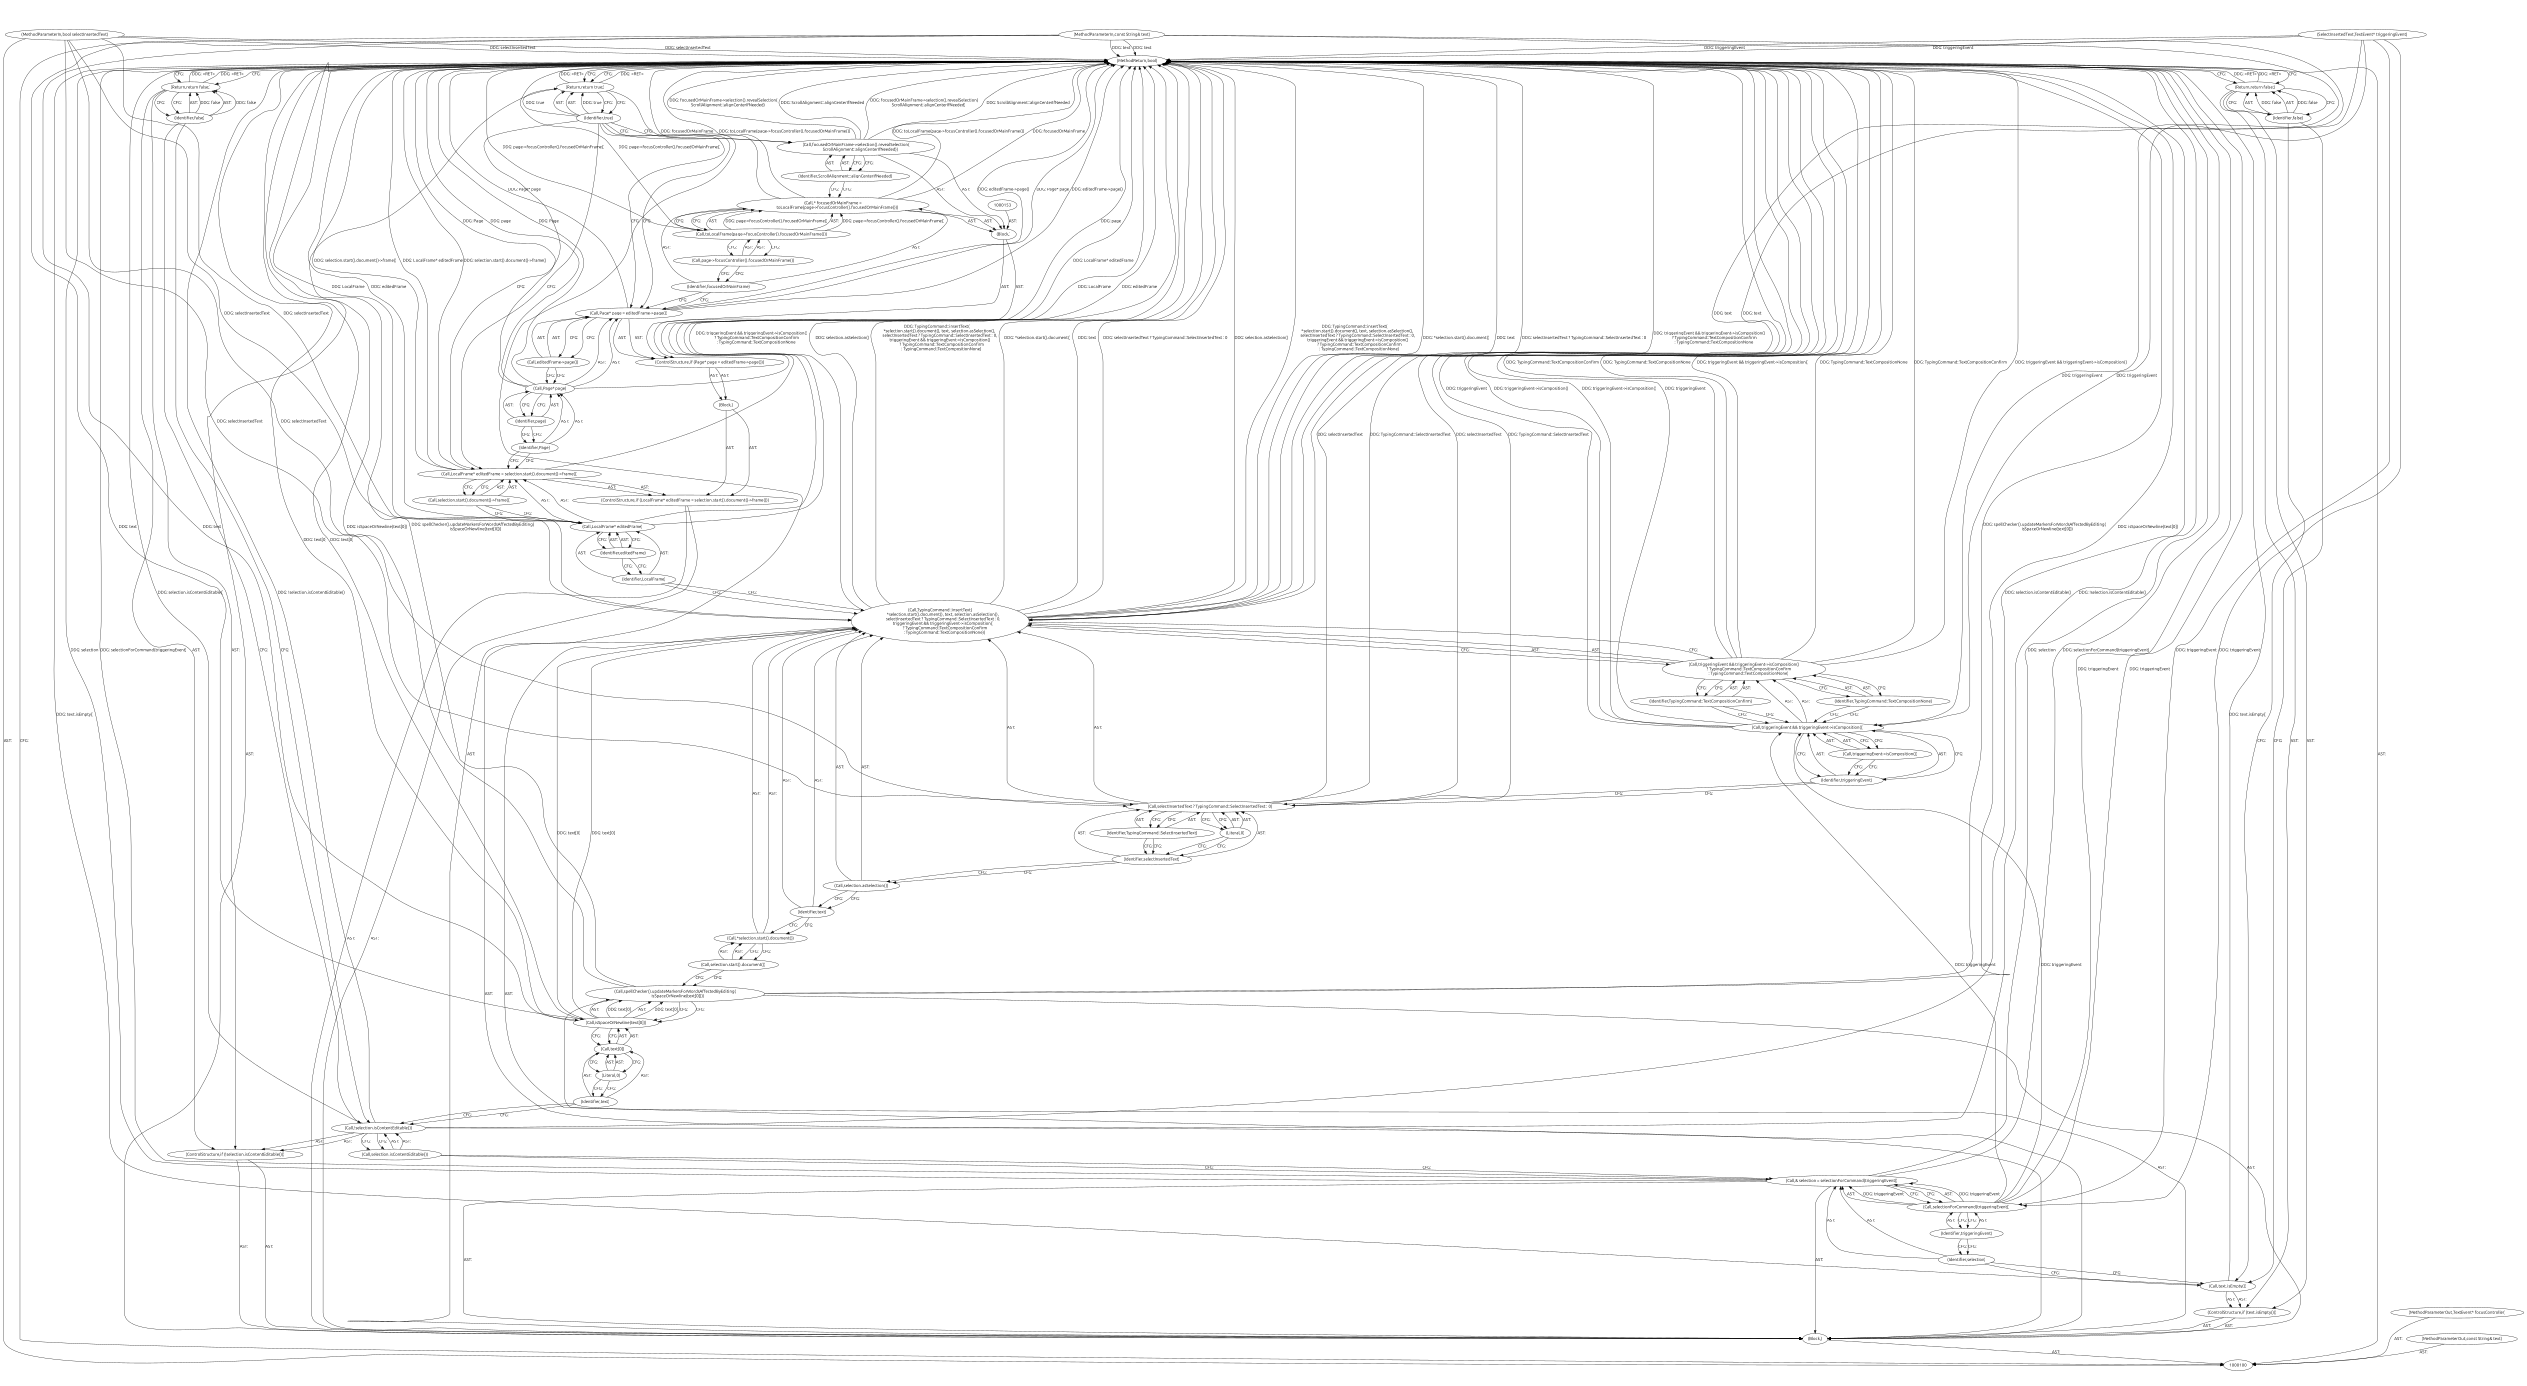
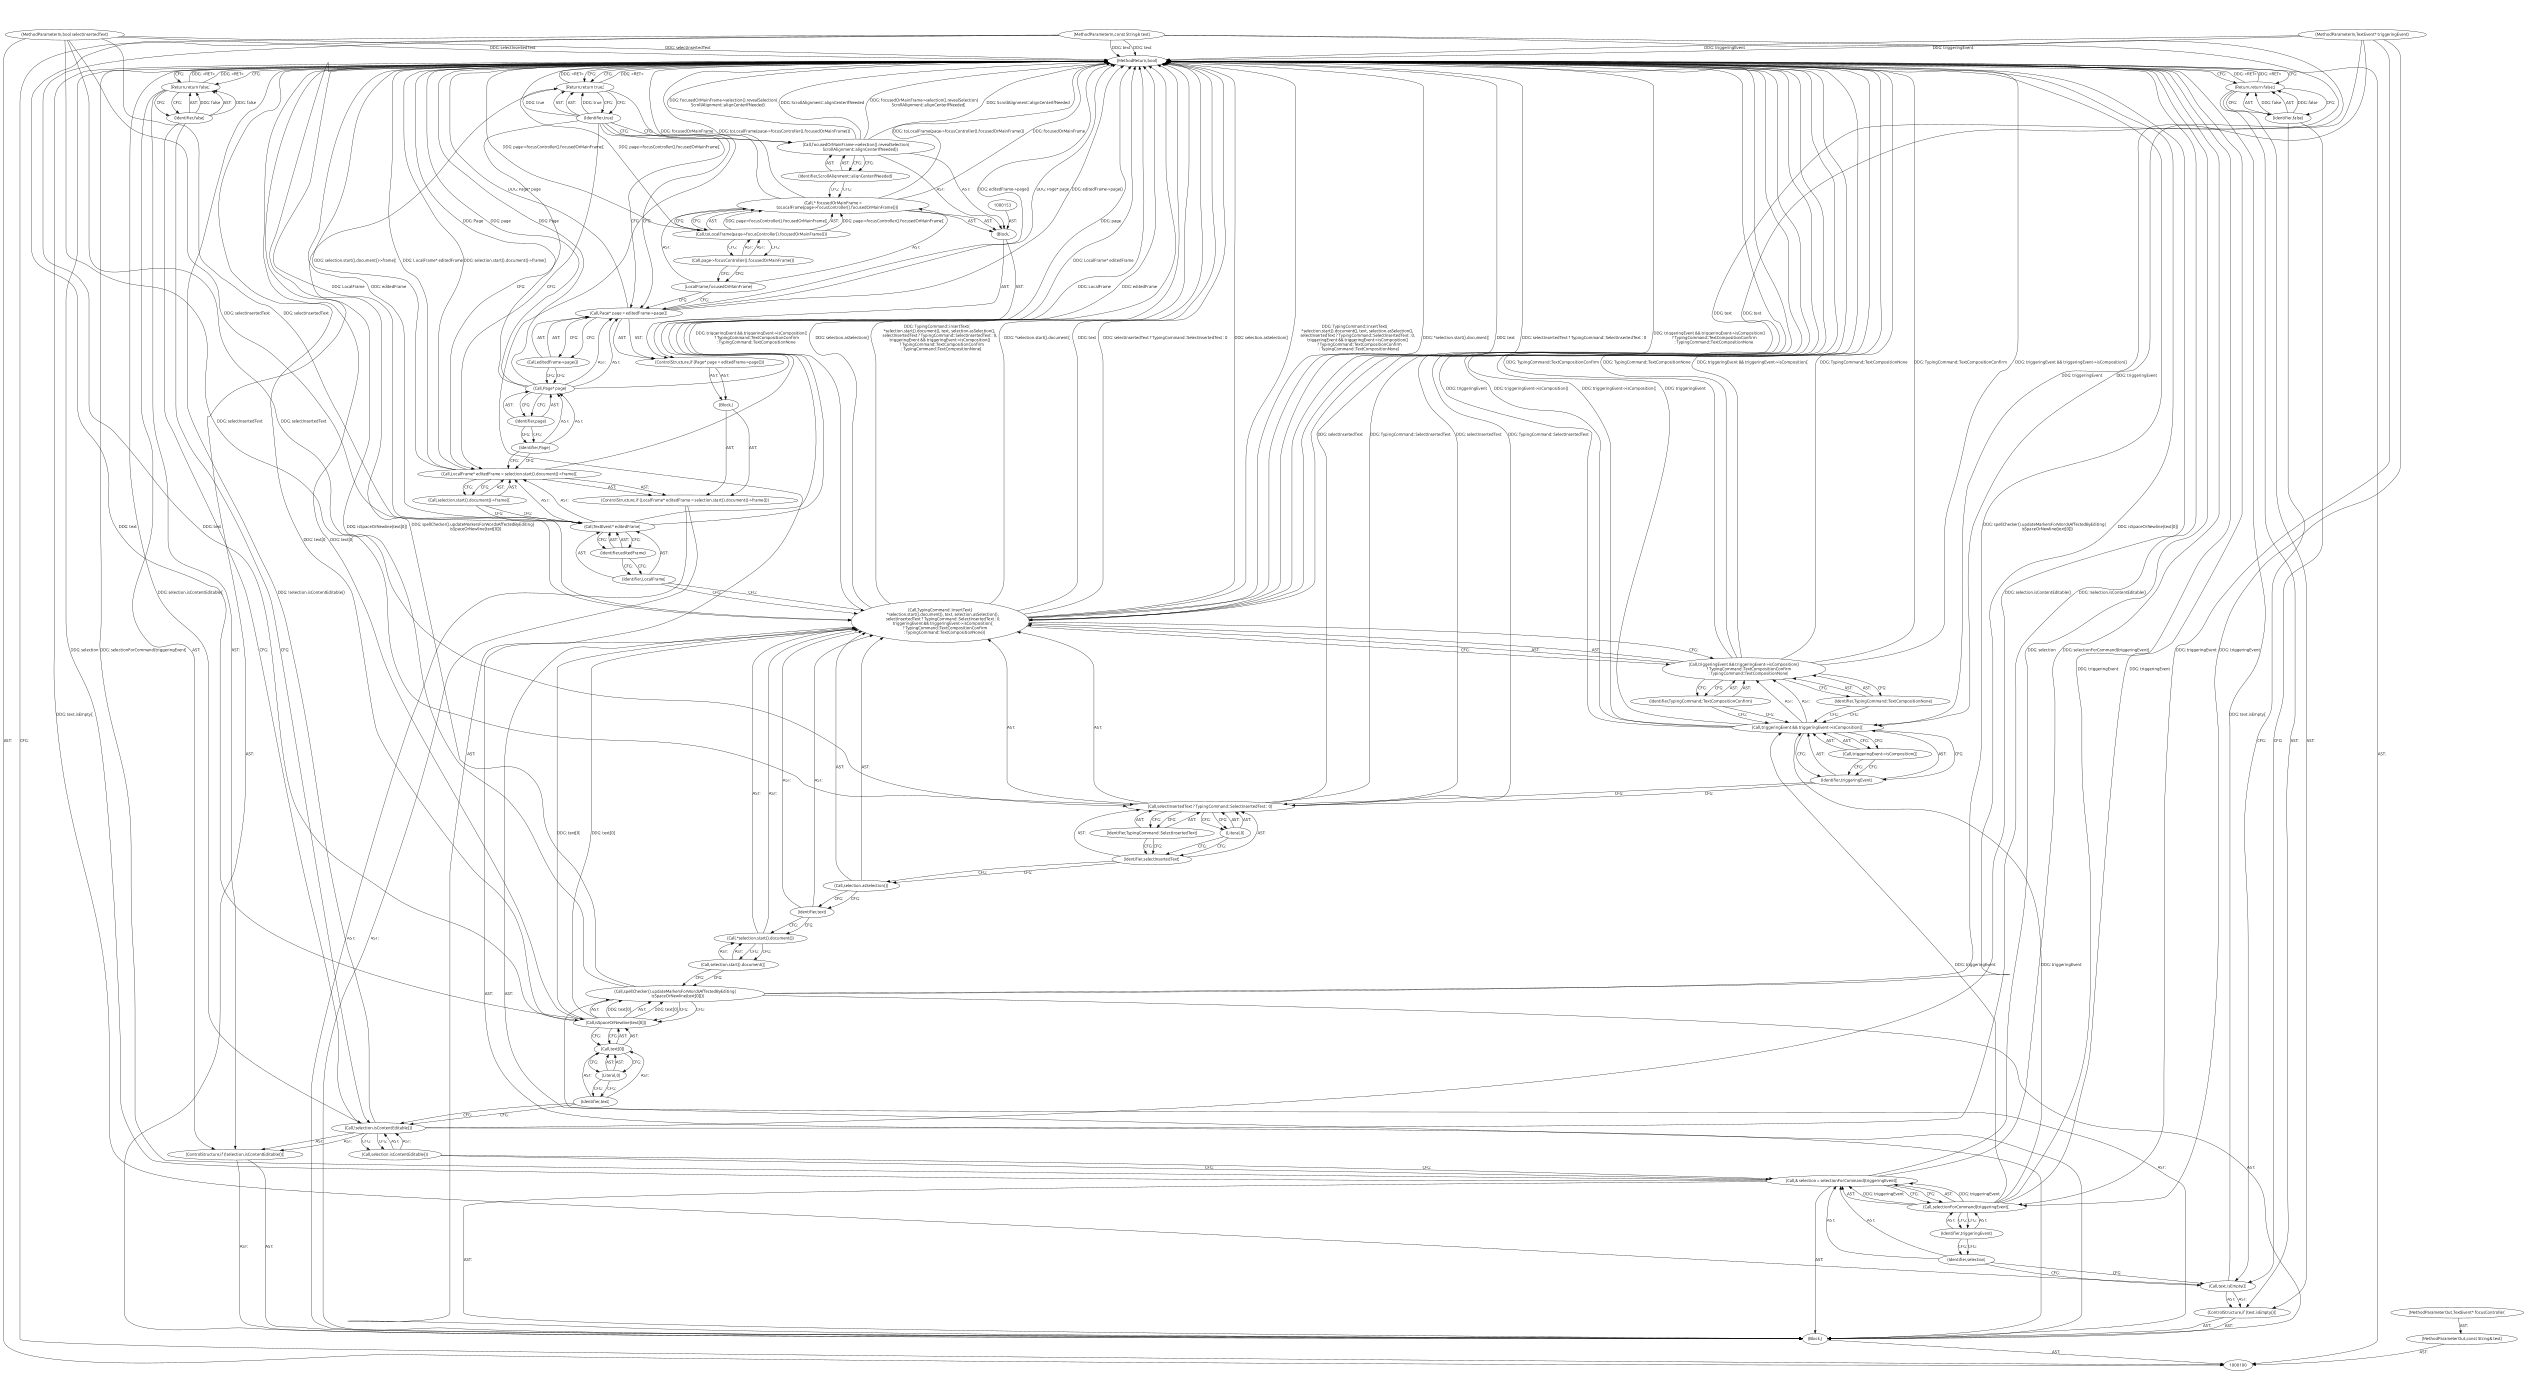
node "(SelectInsertedText,TextEvent* triggeringEvent)": label "(SelectInsertedText,TextEvent* triggeringEvent)" -> "(MethodParameterIn,TextEvent* triggeringEvent)"
node "(Identifier,focusedOrMainFrame)": label "(Identifier,focusedOrMainFrame)" -> "(LocalFrame,focusedOrMainFrame)"
node "(Call,LocalFrame* editedFrame)": label "(Call,LocalFrame* editedFrame)" -> "(Call,TextEvent* editedFrame)"
edge "(MethodParameterOut,TextEvent* focusController)" -> "1000100": now "(MethodParameterOut,TextEvent* focusController)" -> "(MethodParameterOut,const String& text)"
